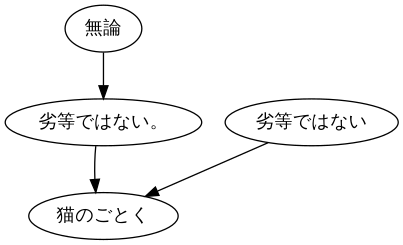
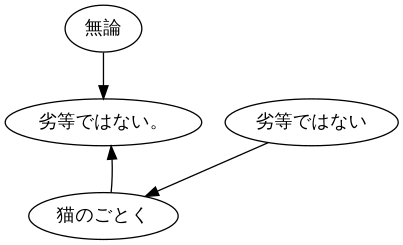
edge "劣等ではない。" -> "猫のごとく": reversed
